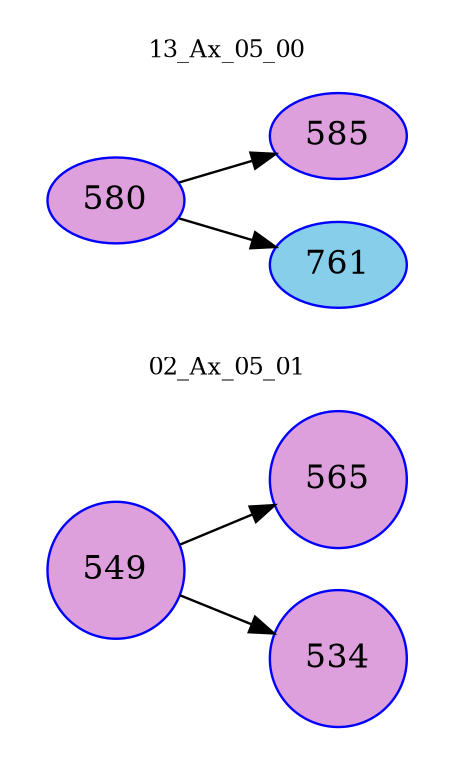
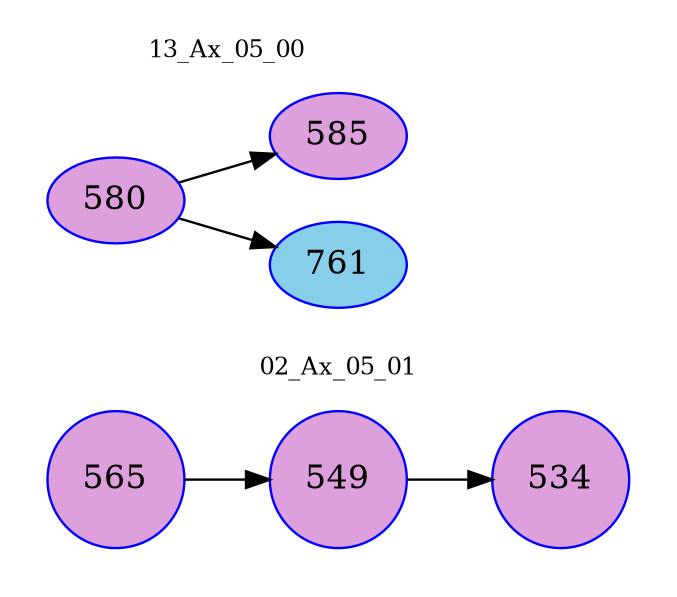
edge "549" -> "565": reversed
